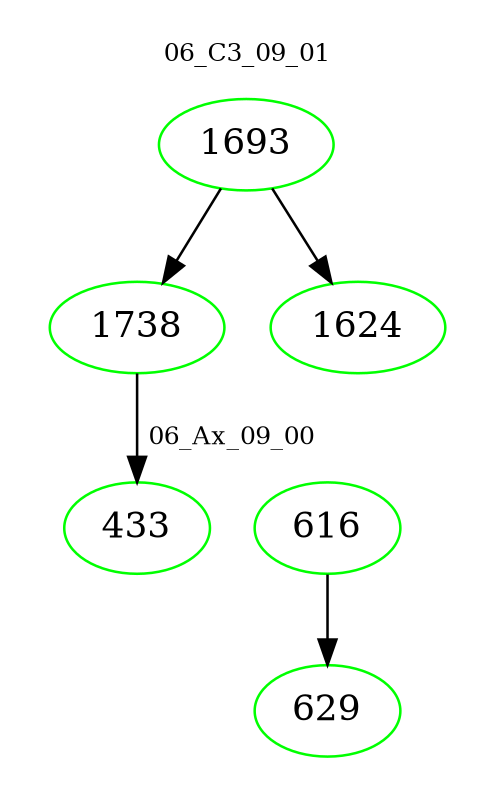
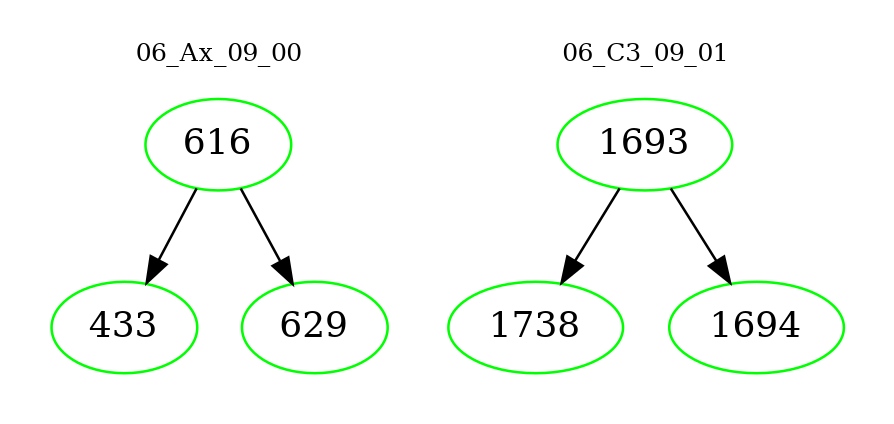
node "1624": label "1624" -> "1694"
edge "1738" -> "433": now "616" -> "433"
